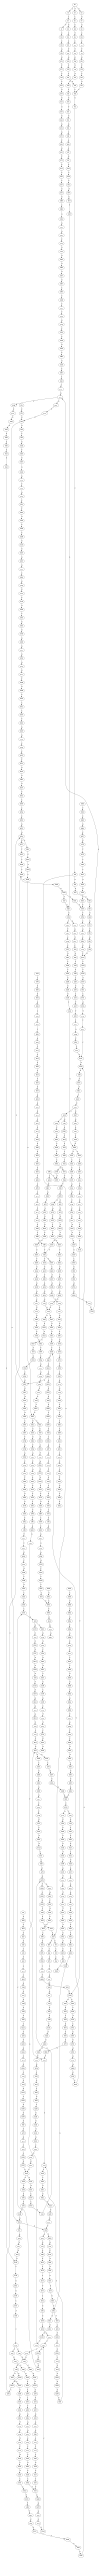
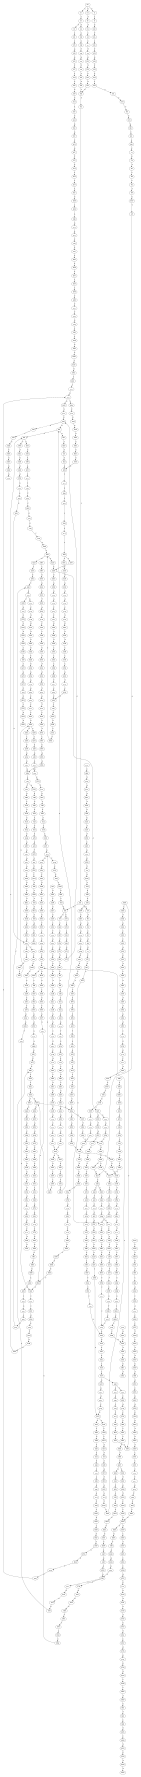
node "S143": removed
node "S69": added
